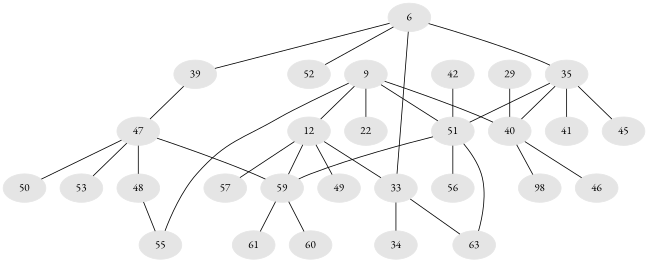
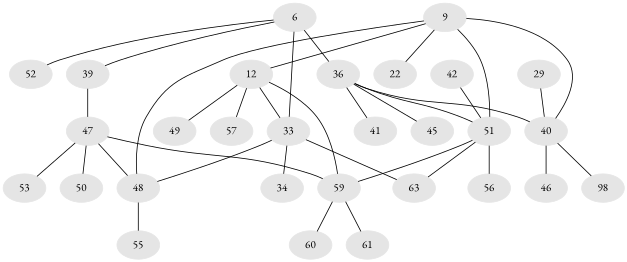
node "35": label "35" -> "36"
edge "9" -- "55": now "9" -- "48"
edge "33" -- "48": added
